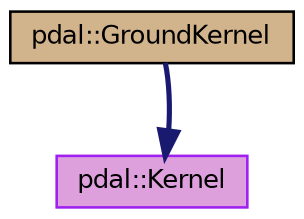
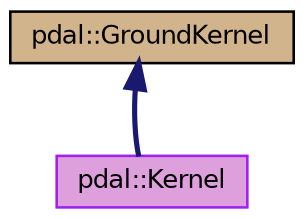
edge "pdal::GroundKernel" -> "pdal::Kernel": reversed
